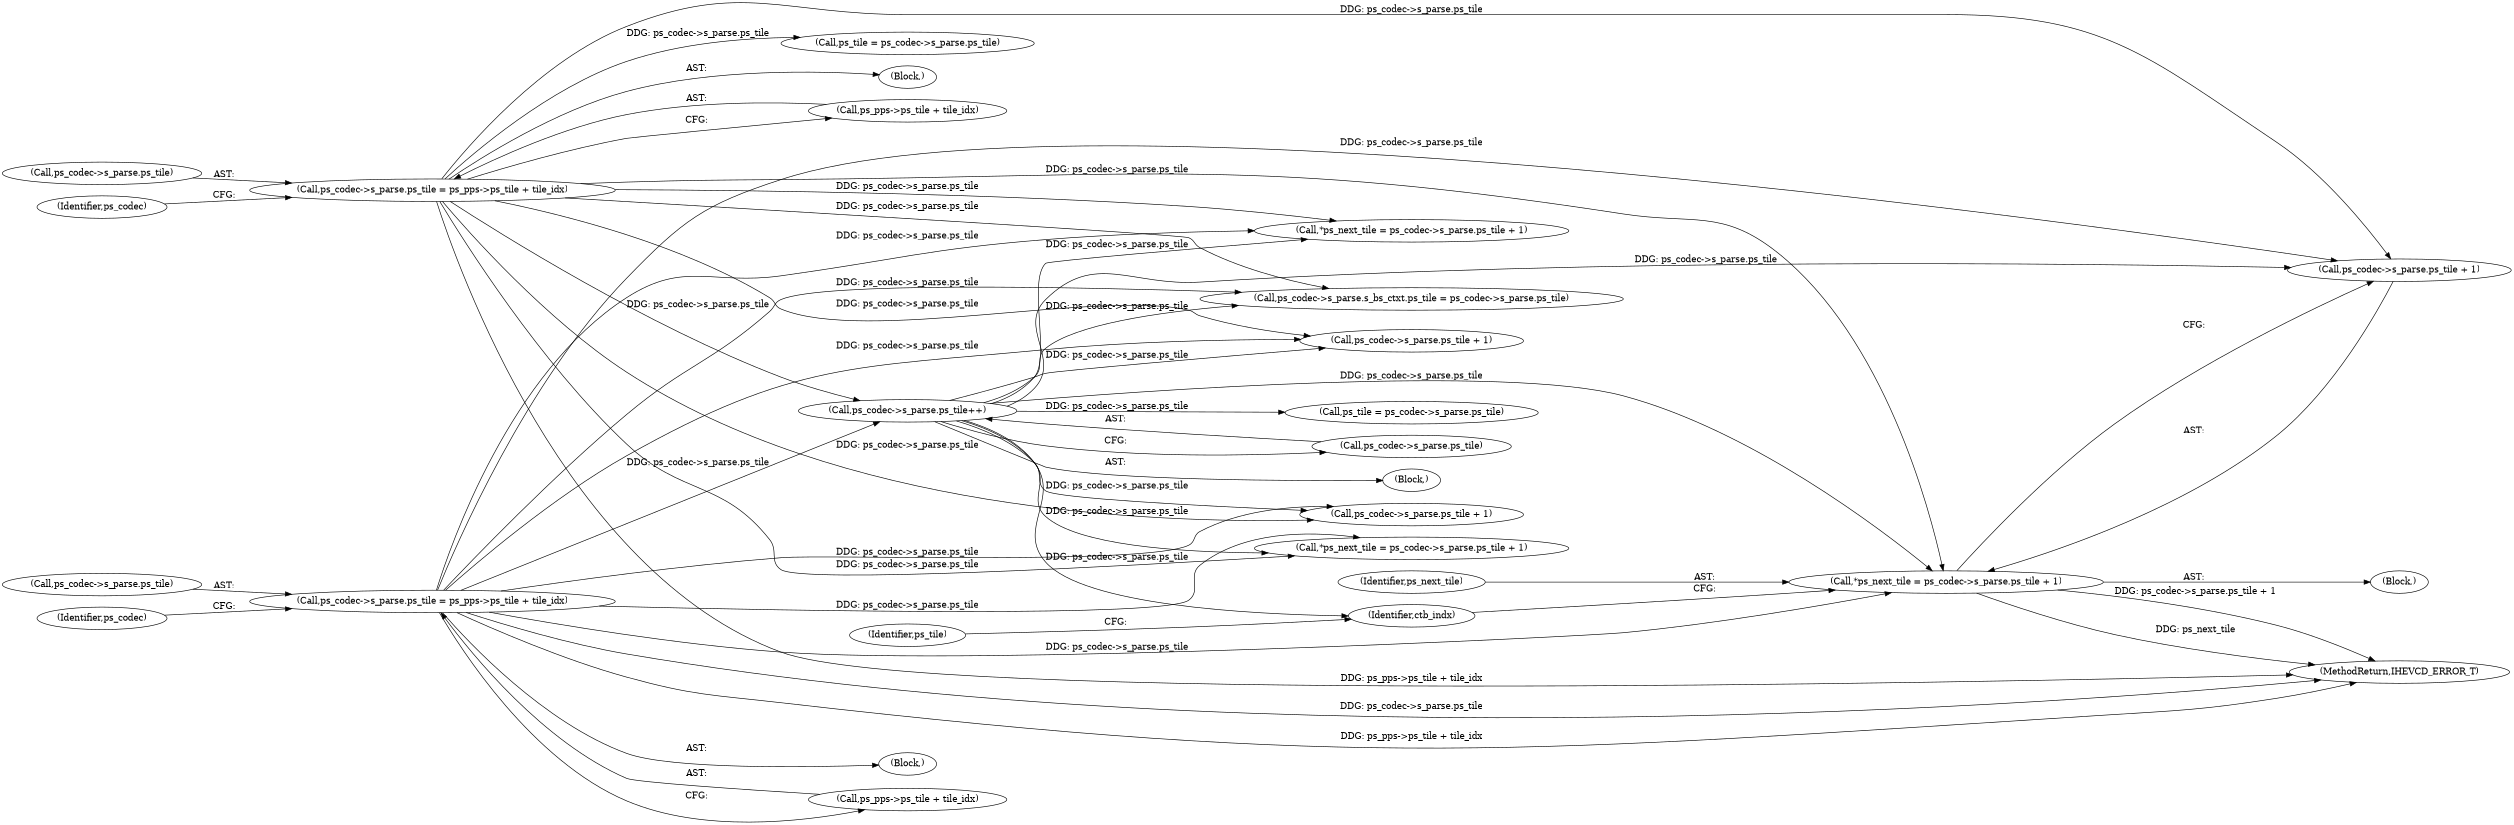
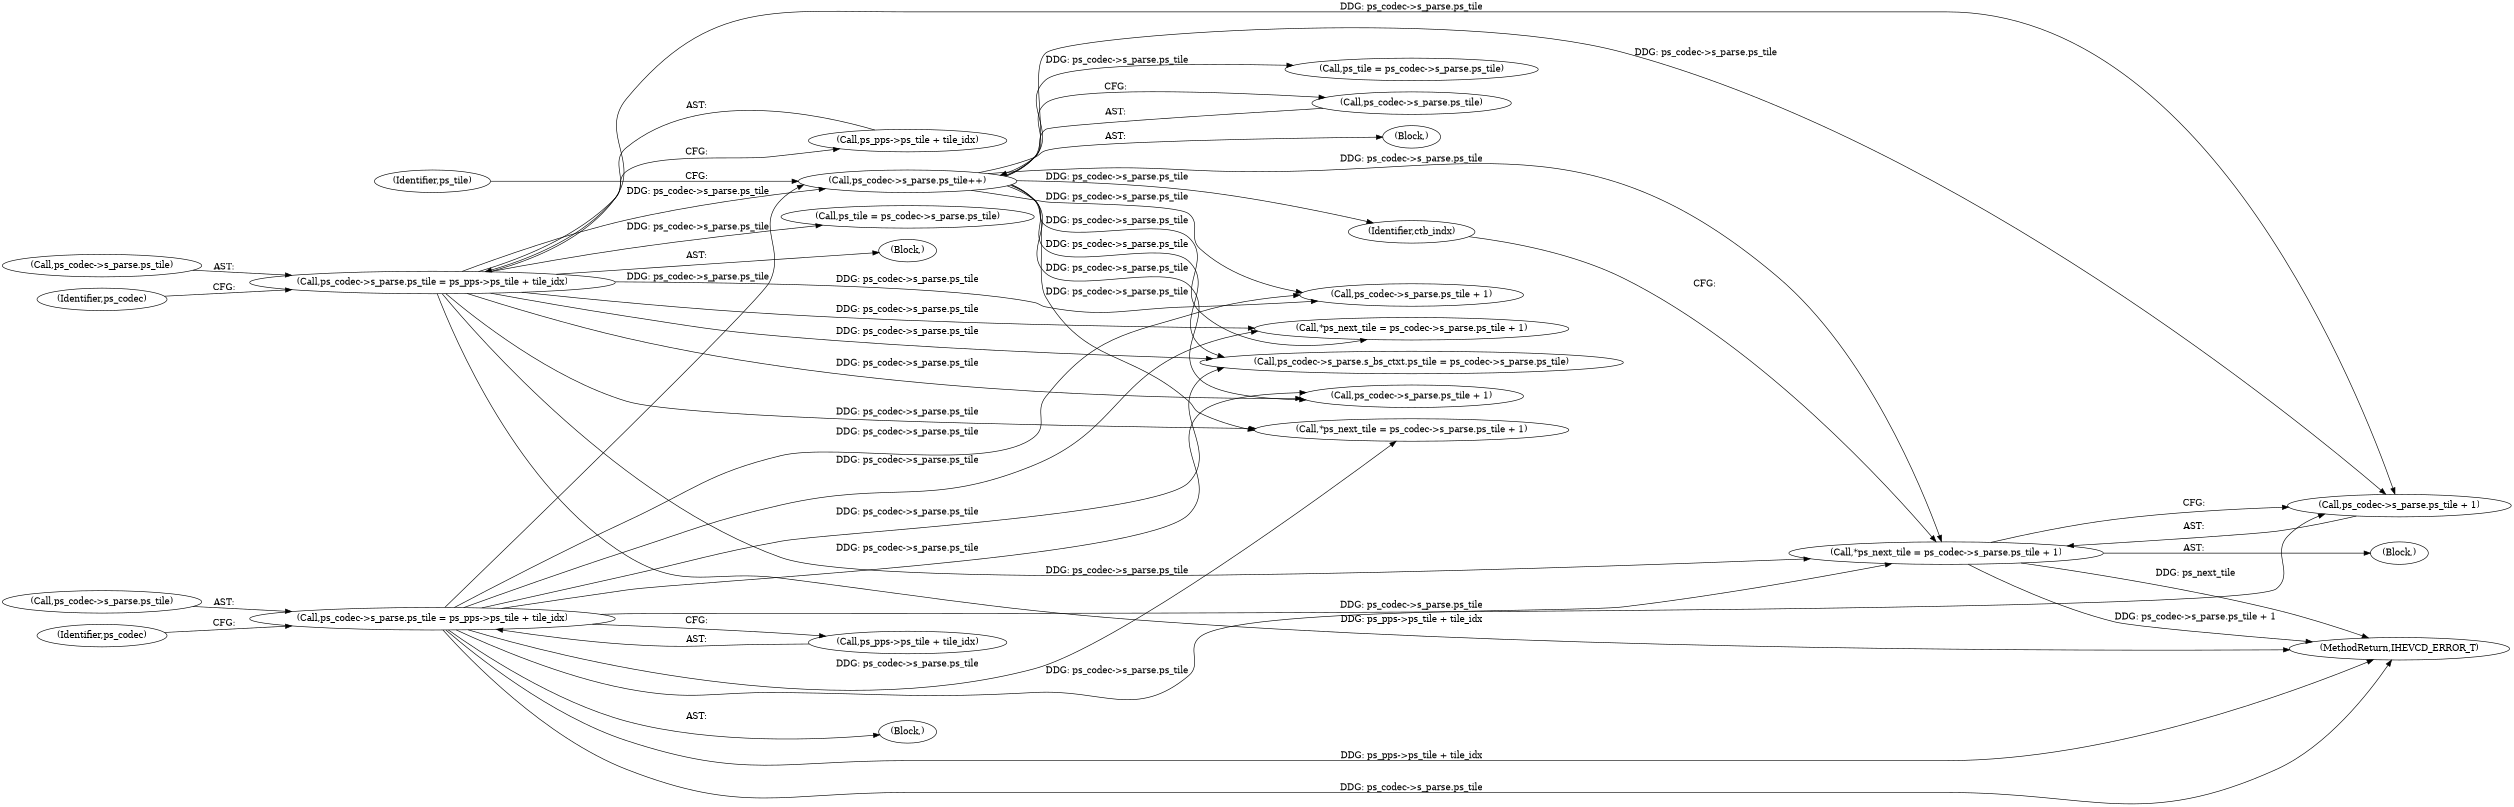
node "(Identifier,ps_next_tile)": removed
edge "(Identifier,ps_tile)" -> "(Identifier,ctb_indx)": now "(Identifier,ps_tile)" -> "(Call,ps_codec->s_parse.ps_tile++)"
